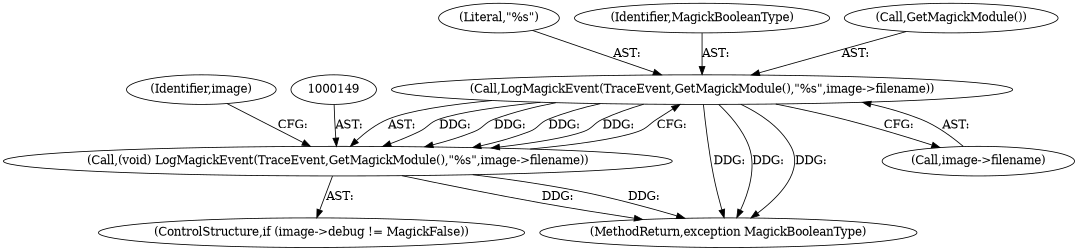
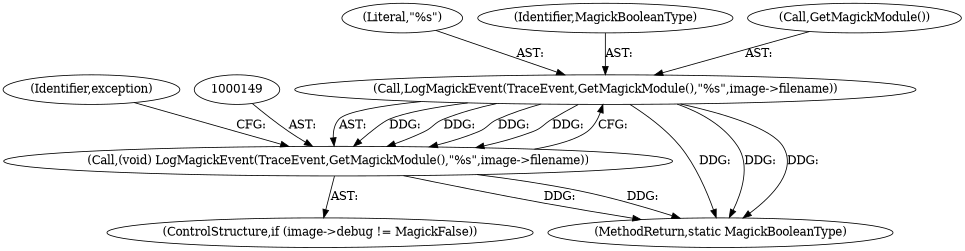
node "(Identifier,image)": label "(Identifier,image)" -> "(Identifier,exception)"
node "(Call,image->filename)": removed
node "(MethodReturn,exception MagickBooleanType)": label "(MethodReturn,exception MagickBooleanType)" -> "(MethodReturn,static MagickBooleanType)"
